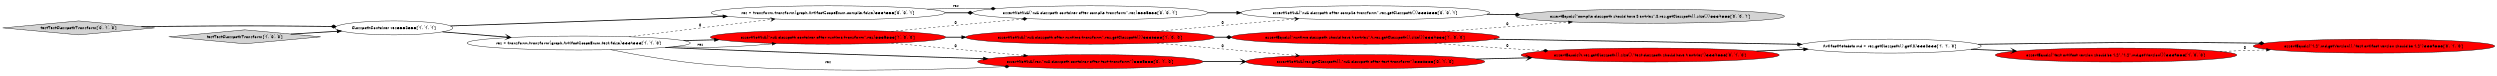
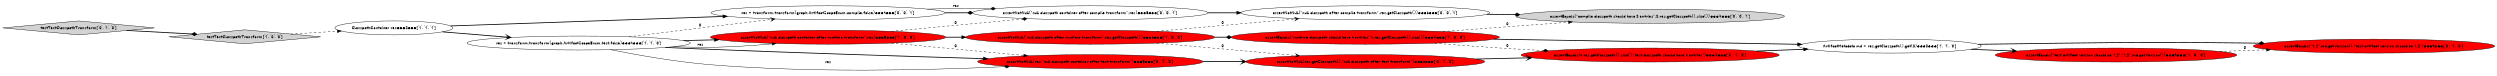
edge "testTestClasspathTransform['0', '1', '0']" -> "ClasspathContainer res@@@3@@@['1', '1', '1']": now "testTestClasspathTransform['0', '1', '0']" -> "testTestClasspathTransform['1', '0', '0']"
edge "testTestClasspathTransform['1', '0', '0']" -> "ClasspathContainer res@@@3@@@['1', '1', '1']": style bold -> dashed
